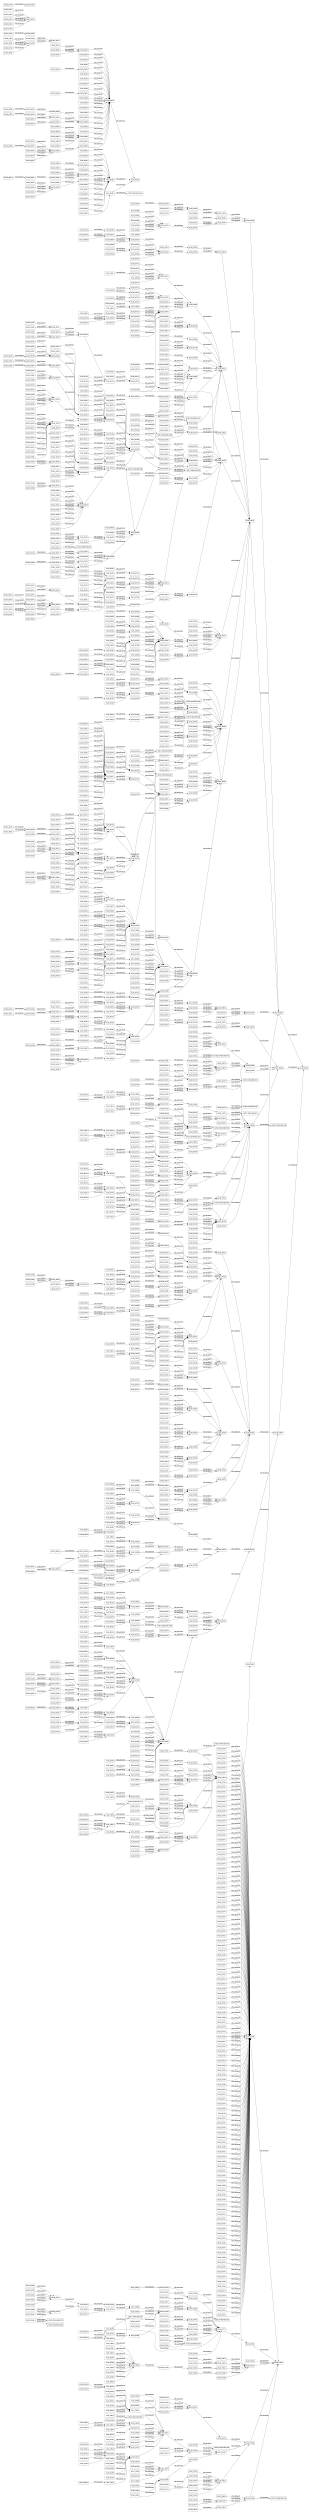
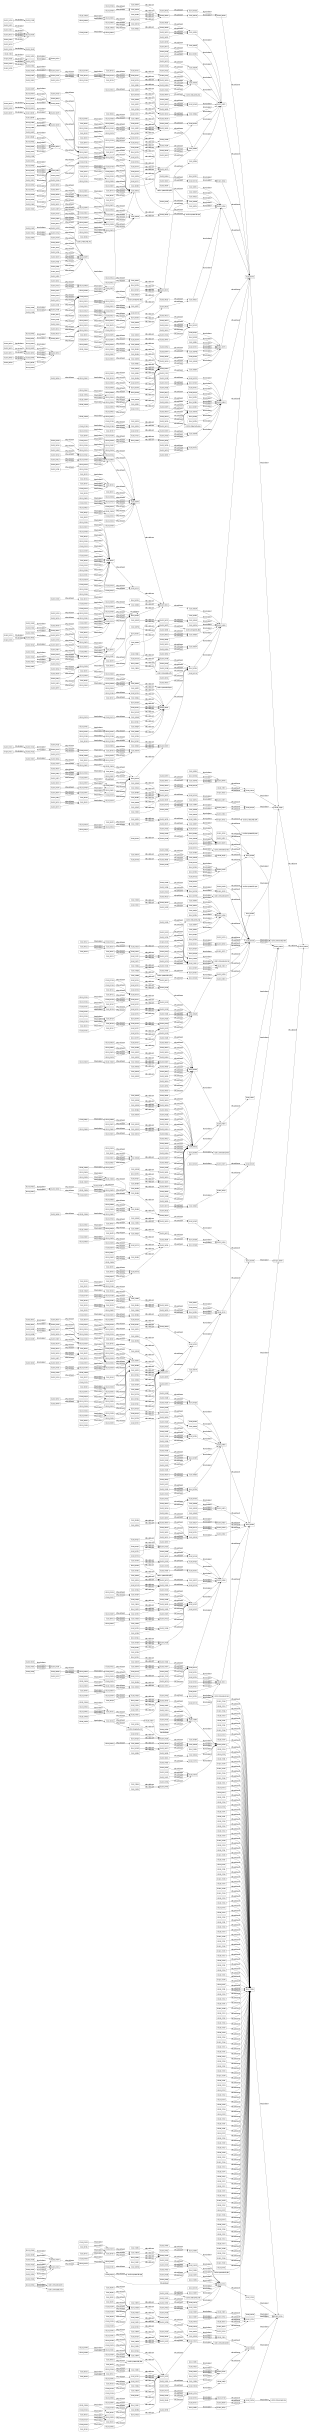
edge "sio:SIO_000276" -> "sio:SIO_001195": added, label "rdfs:subClassOf"
